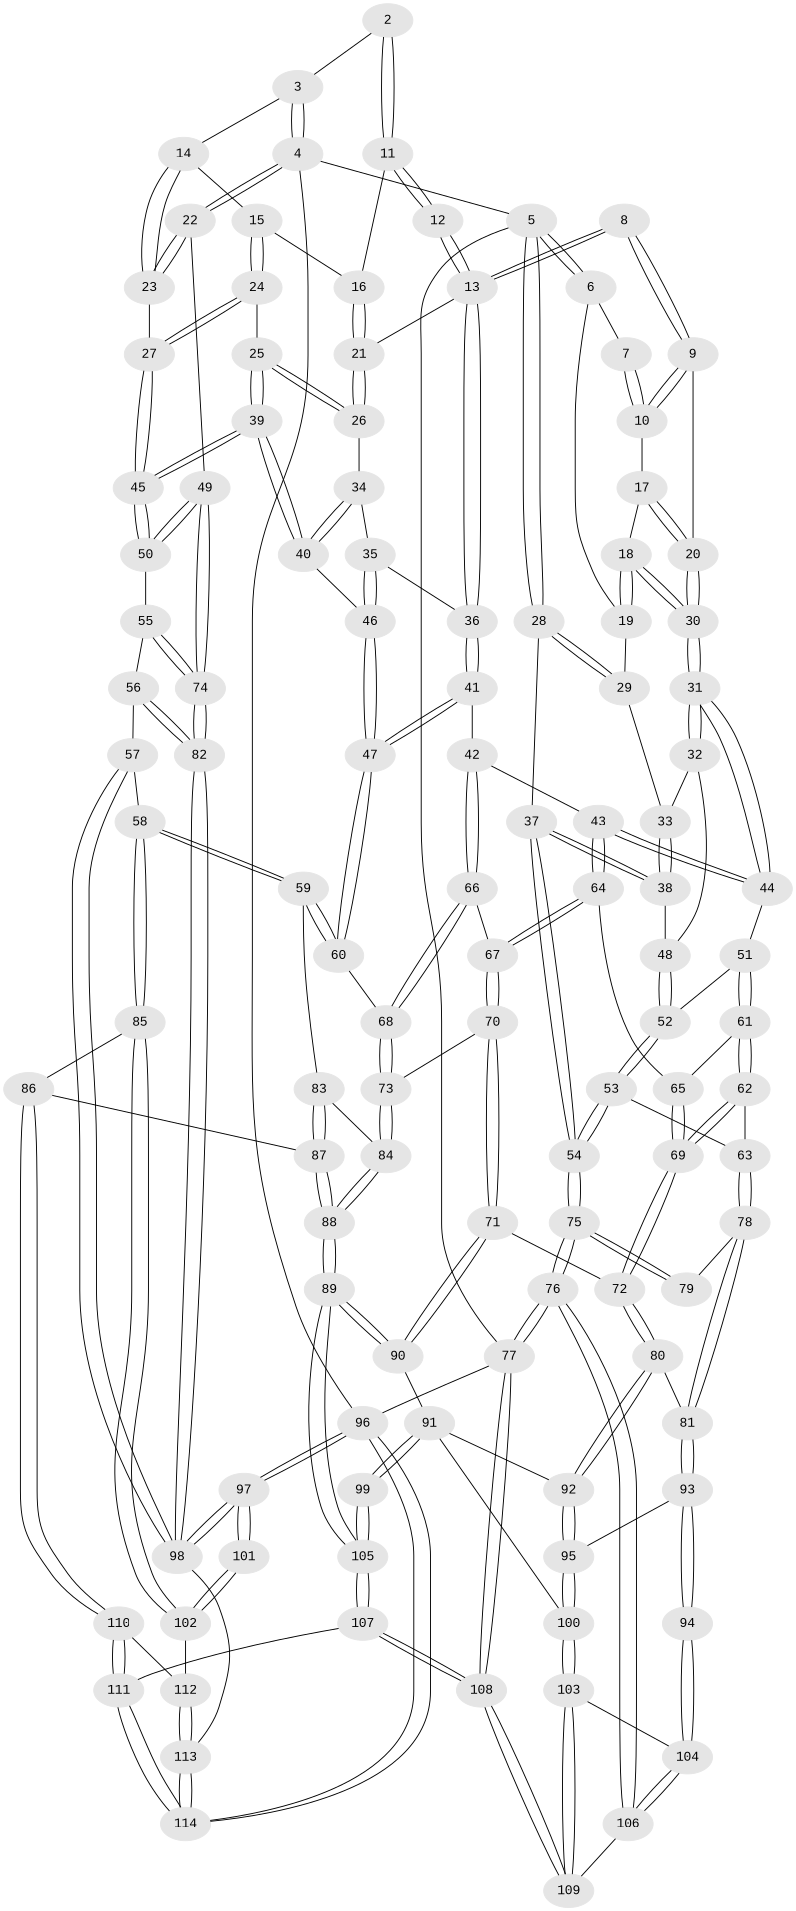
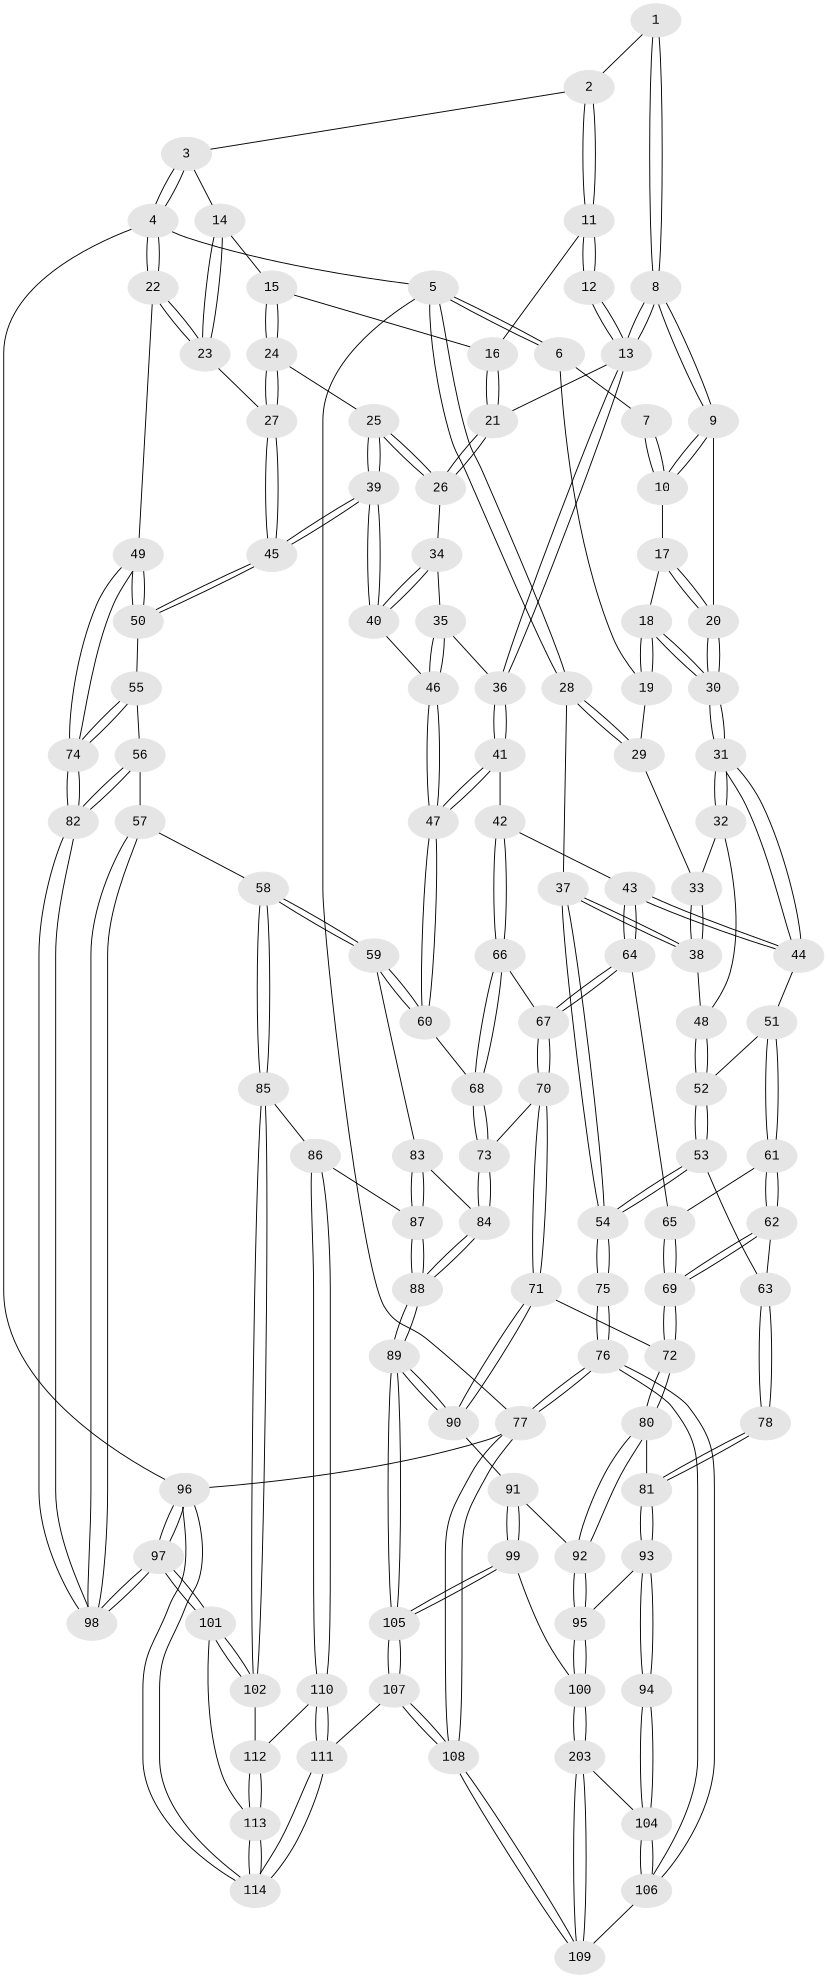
node "1": added
node "79": removed
edge "91" -- "100": now "99" -- "100"
edge "98" -- "113": now "101" -- "113"
node "103": label "103" -> "203"
